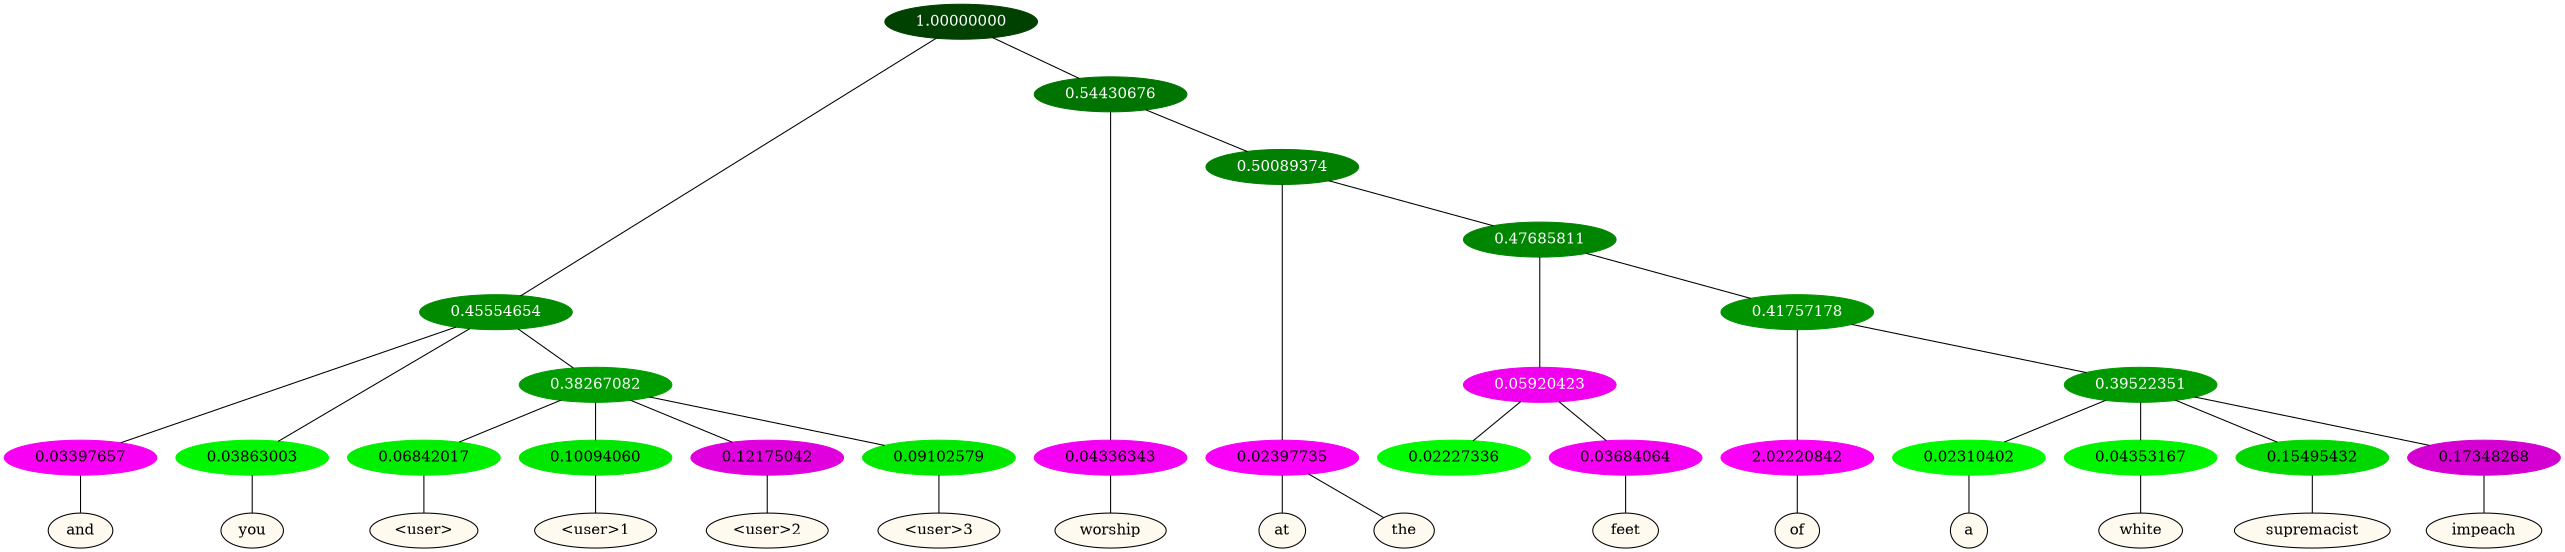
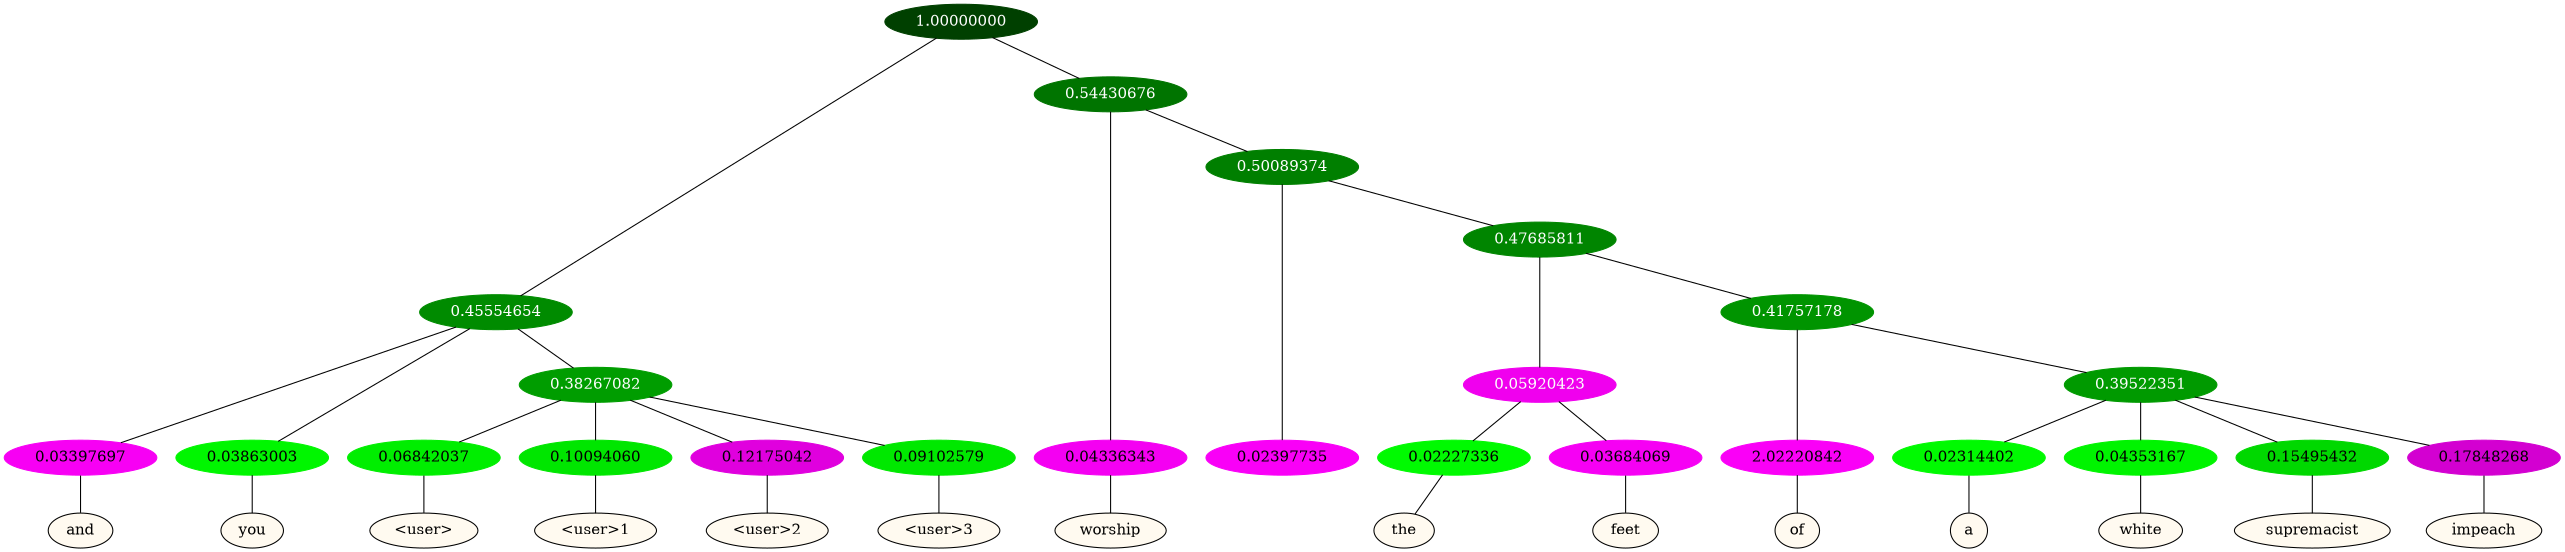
node "0.03397657": label "0.03397657" -> "0.03397697"
node "0.06842017": label "0.06842017" -> "0.06842037"
node "0.03684064": label "0.03684064" -> "0.03684069"
node "0.02310402": label "0.02310402" -> "0.02314402"
node "0.17348268": label "0.17348268" -> "0.17848268"
edge "0.02397735" -- "the": now "0.02227336" -- "the"
node "at": removed
